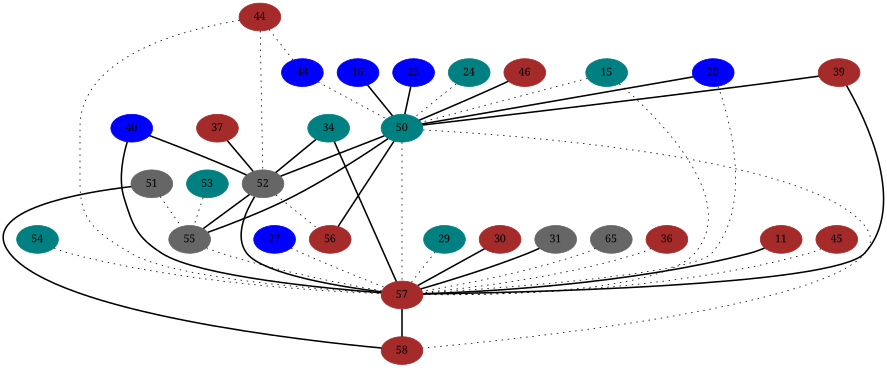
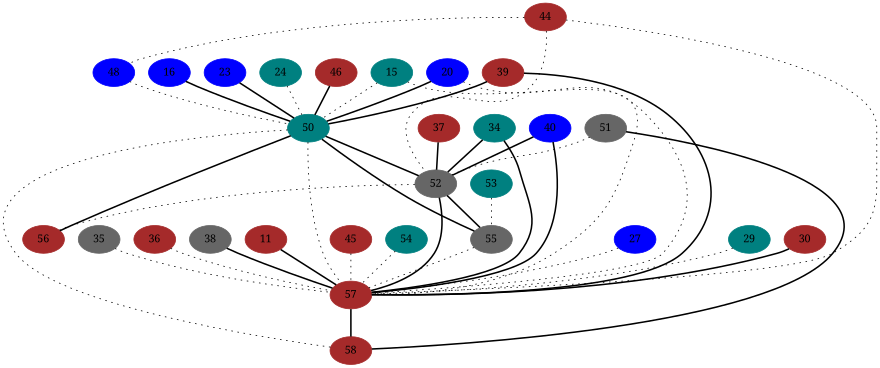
edge "51" -- "55": now "51" -- "52"
node "31": label "31" -> "38"
node "65": label "65" -> "35"
